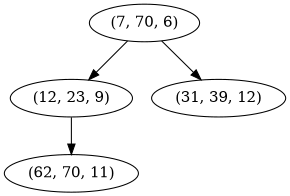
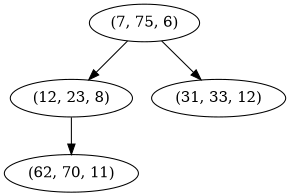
node "(7, 70, 6)": label "(7, 70, 6)" -> "(7, 75, 6)"
node "(12, 23, 9)": label "(12, 23, 9)" -> "(12, 23, 8)"
node "(31, 39, 12)": label "(31, 39, 12)" -> "(31, 33, 12)"
